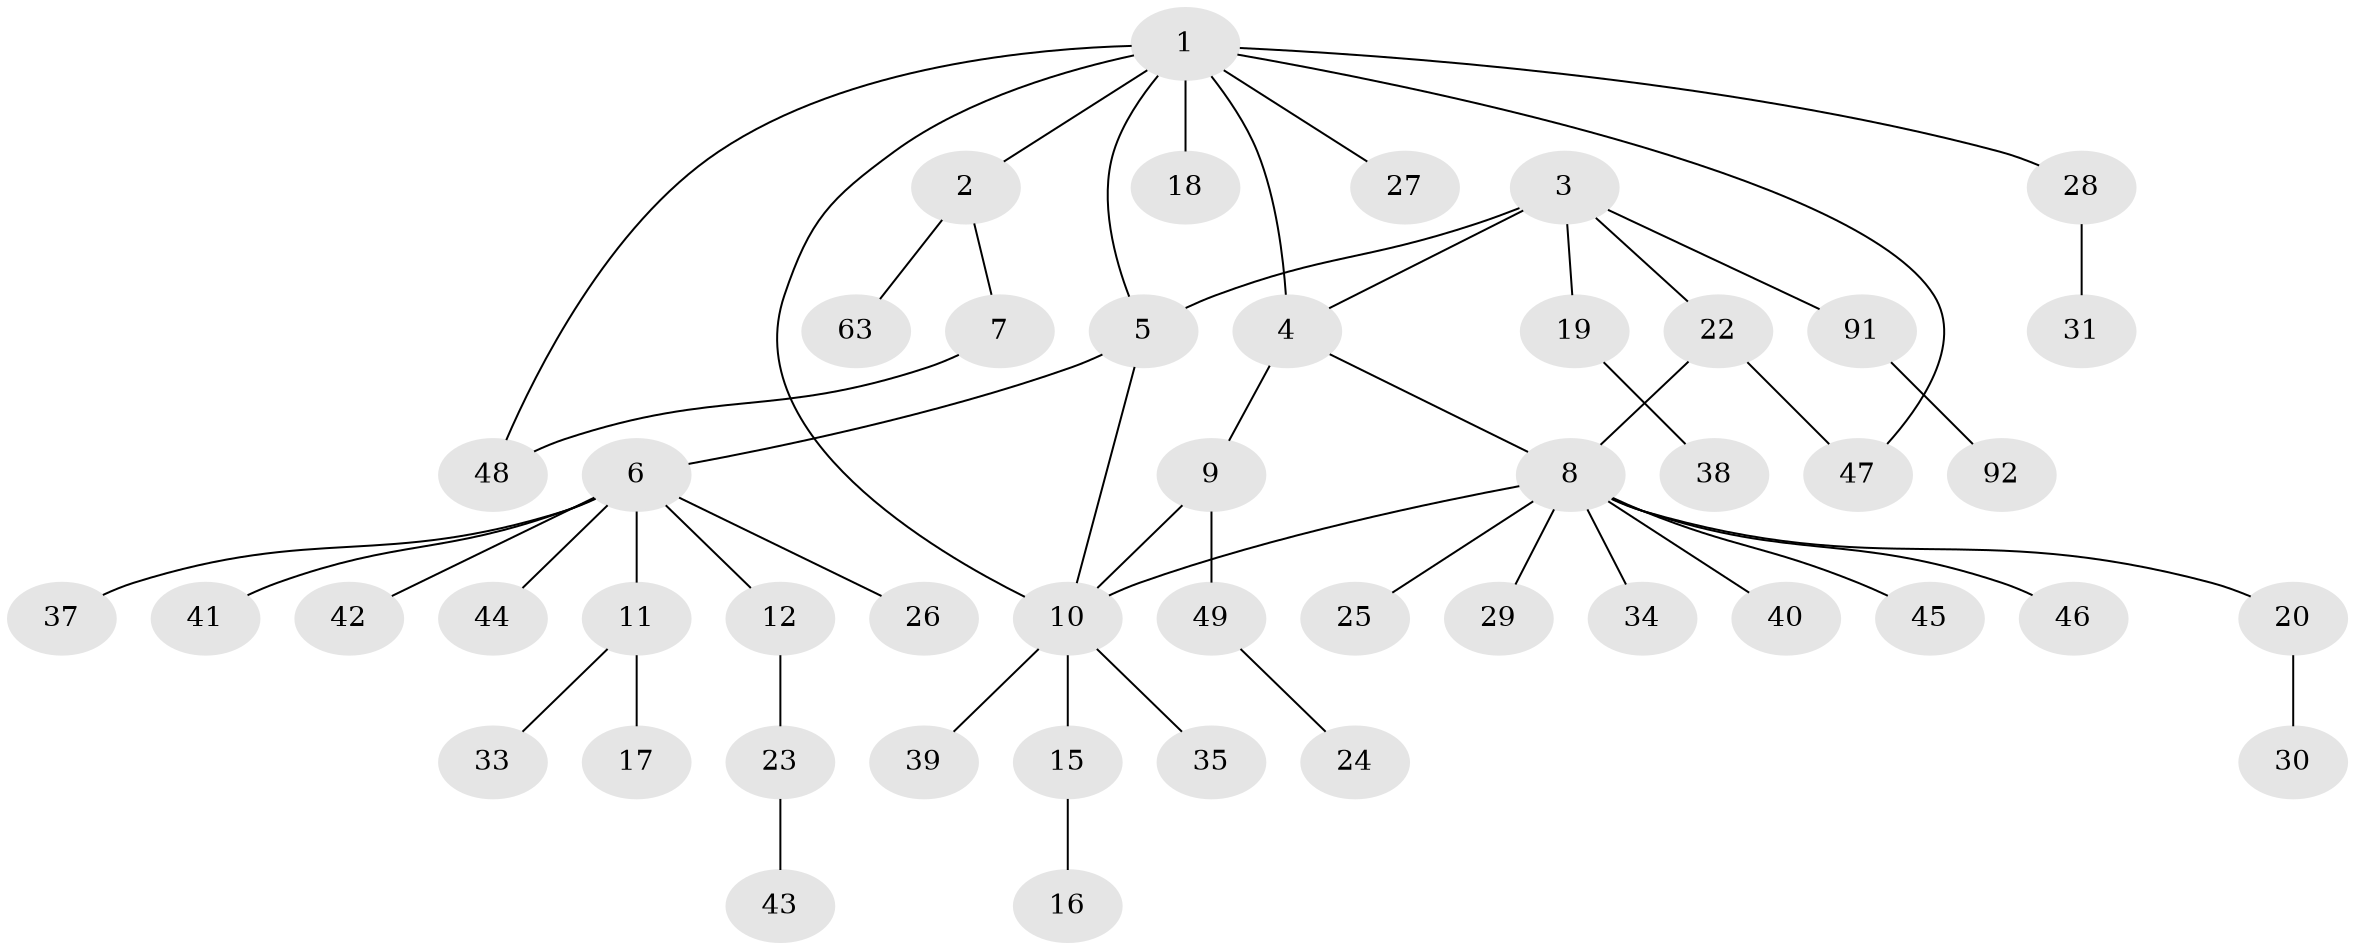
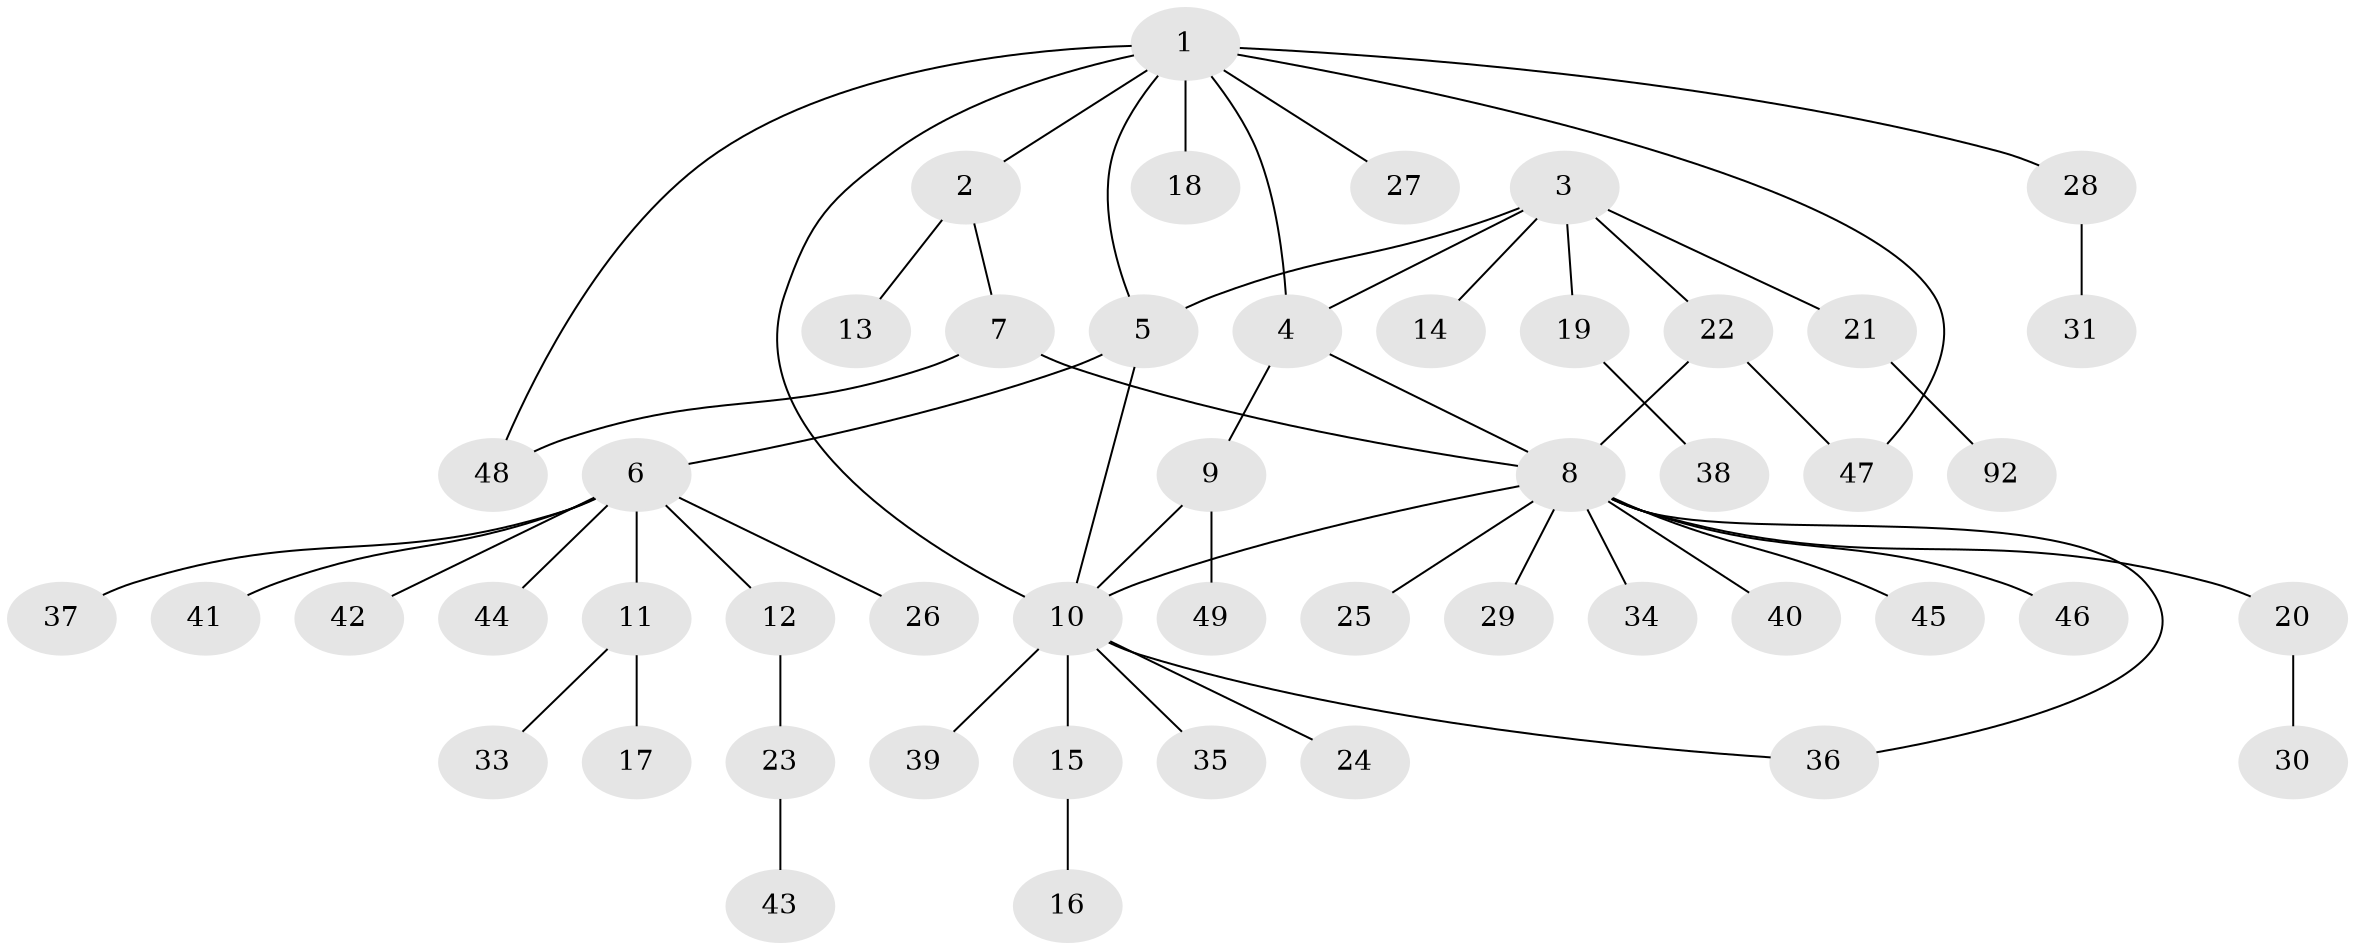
node "63": label "63" -> "13"
node "14": added
node "91": label "91" -> "21"
edge "7" -- "8": added
edge "49" -- "24": now "10" -- "24"
node "36": added
